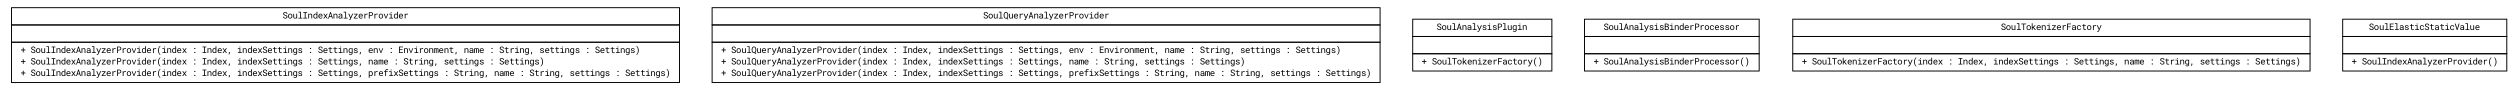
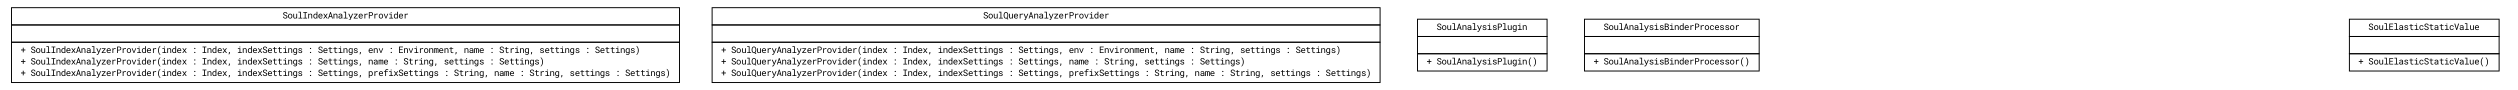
node "SoulTokenizerFactory": removed
node "SoulAnalysisPlugin": text "+ SoulTokenizerFactory()" -> "+ SoulAnalysisPlugin()"
node "SoulElasticStaticValue": text "+ SoulIndexAnalyzerProvider()" -> "+ SoulElasticStaticValue()"
